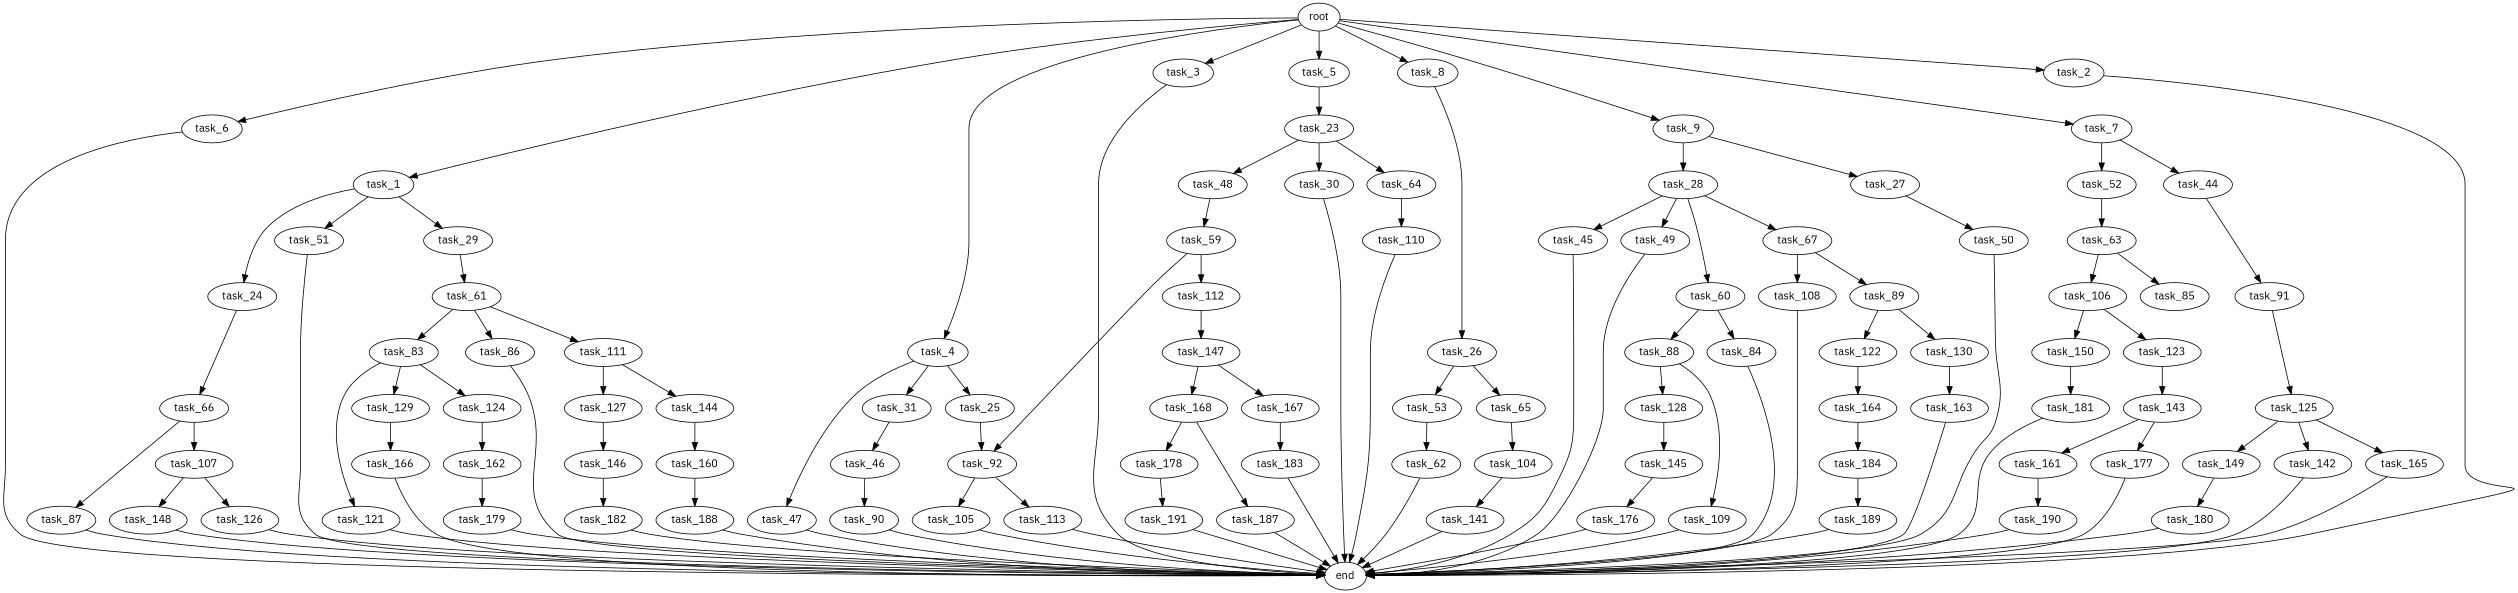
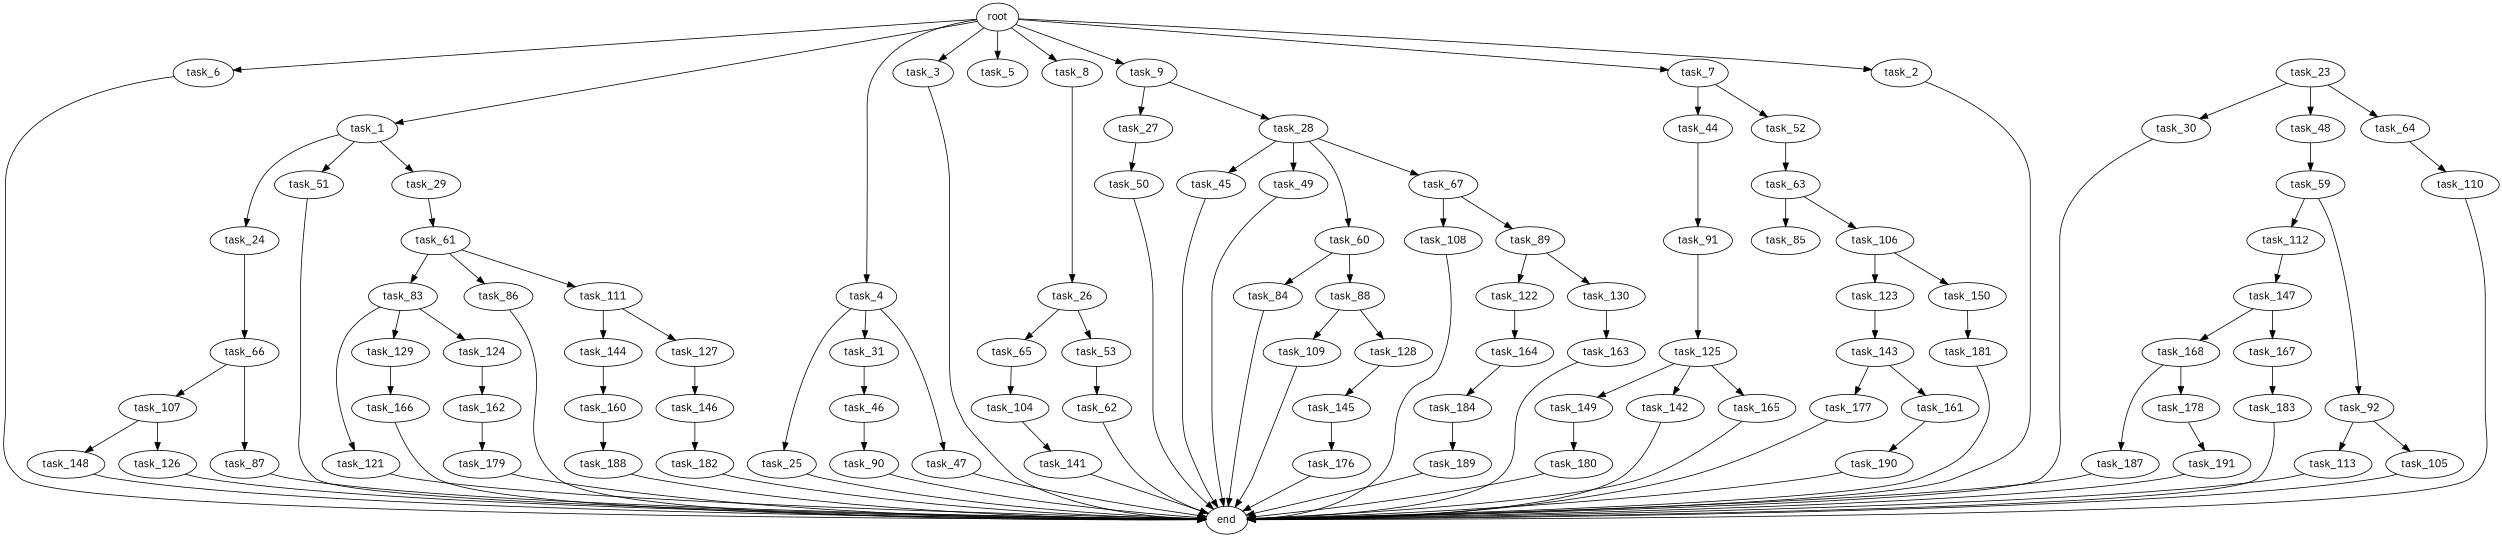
edge "task_5" -> "task_23": removed
edge "task_25" -> "task_92": now "task_25" -> "end"
